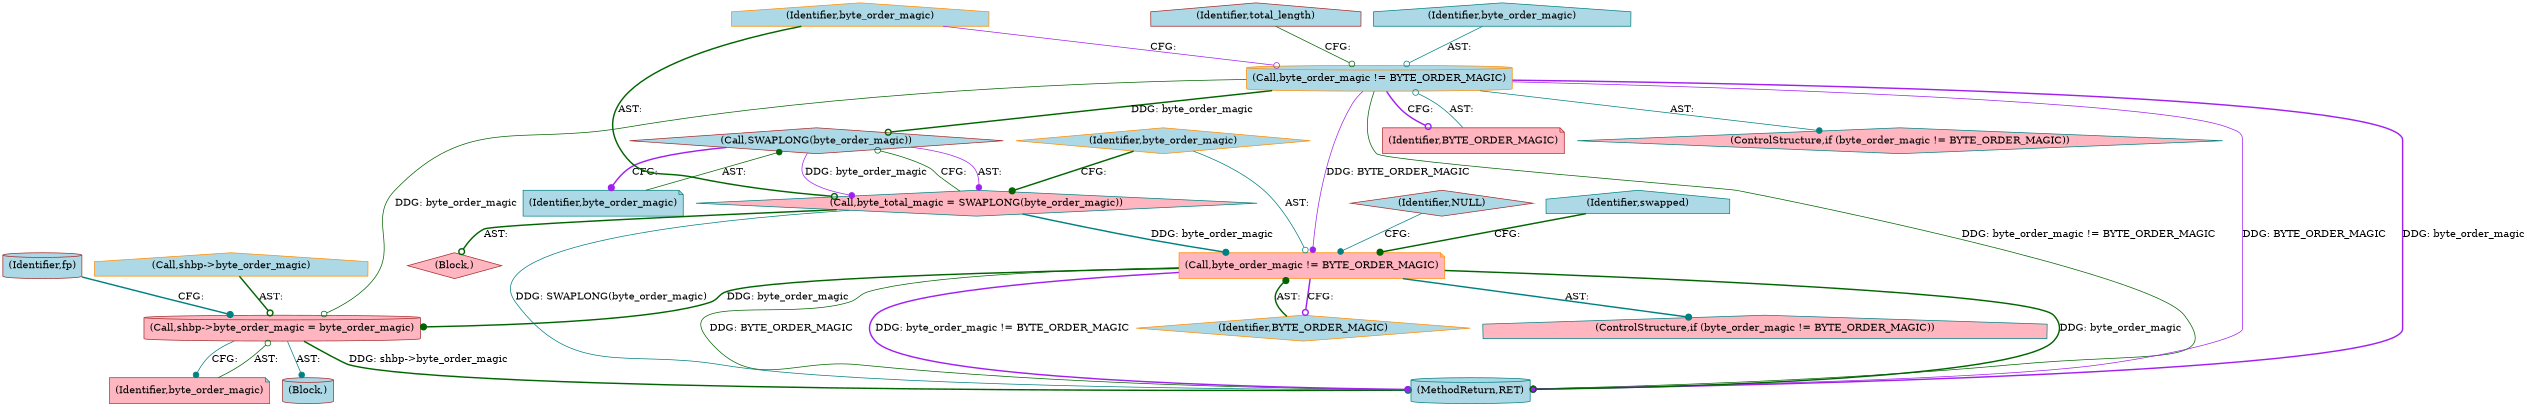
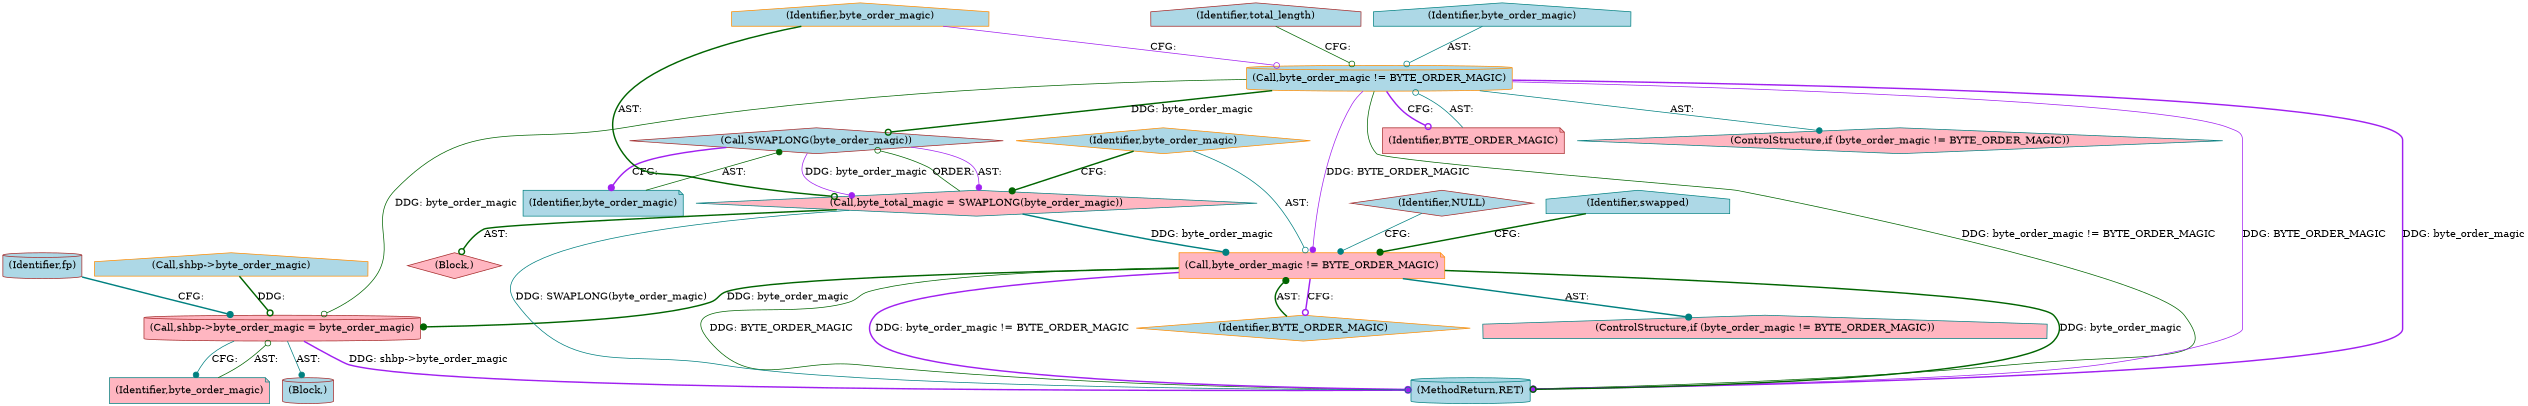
edge "(Call,byte_total_magic = SWAPLONG(byte_order_magic))" -> "(Call,SWAPLONG(byte_order_magic))": label "CFG: " -> "ORDER: "
edge "(Call,shbp->byte_order_magic)" -> "(Call,shbp->byte_order_magic = byte_order_magic)": label "AST: " -> "DDG: "
edge "(Call,shbp->byte_order_magic = byte_order_magic)" -> "(MethodReturn,RET)": color darkgreen -> purple
